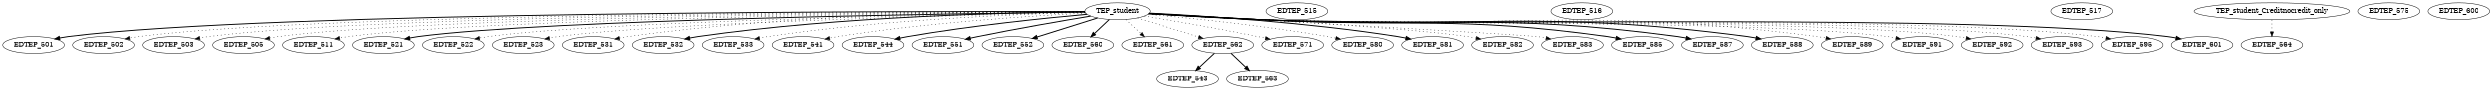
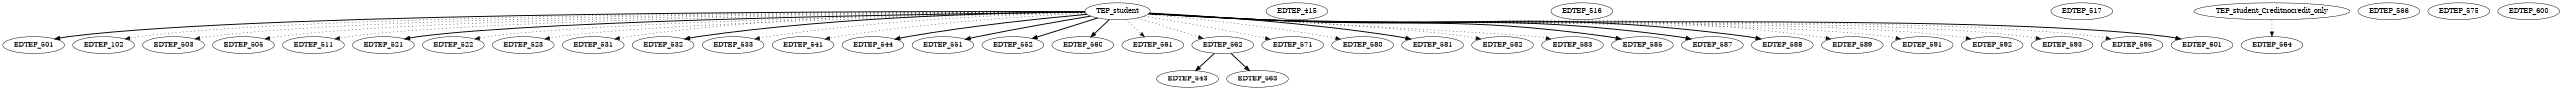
node "EDTEP_515": label "EDTEP_515" -> "EDTEP_415"
node "EDTEP_566": added
node "EDTEP_502": label "EDTEP_502" -> "EDTEP_102"
